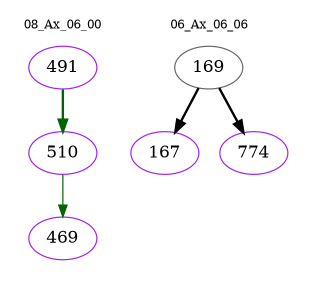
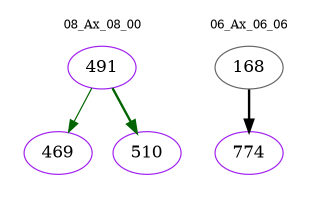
cluster "08_Ax_06_00": label "08_Ax_06_00" -> "08_Ax_08_00"
node "169": label "169" -> "168"
node "167": removed
edge "510" -> "469": now "491" -> "469"
